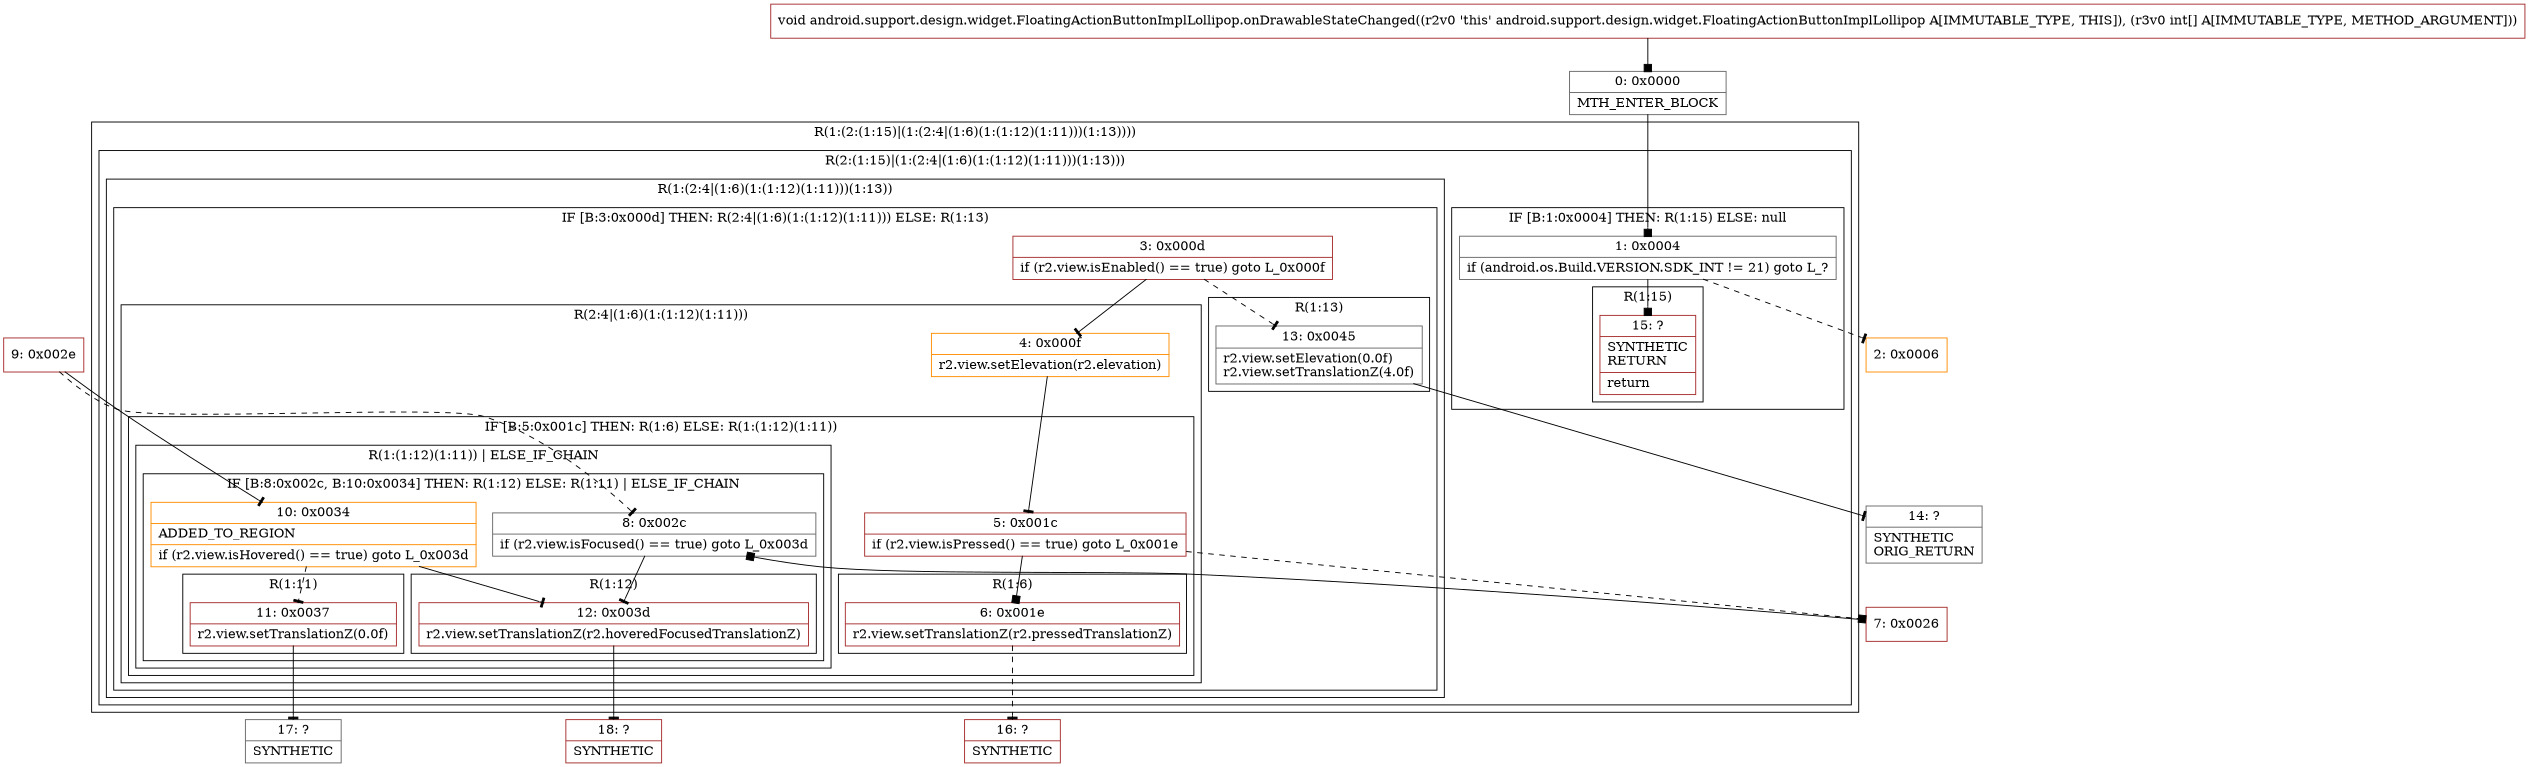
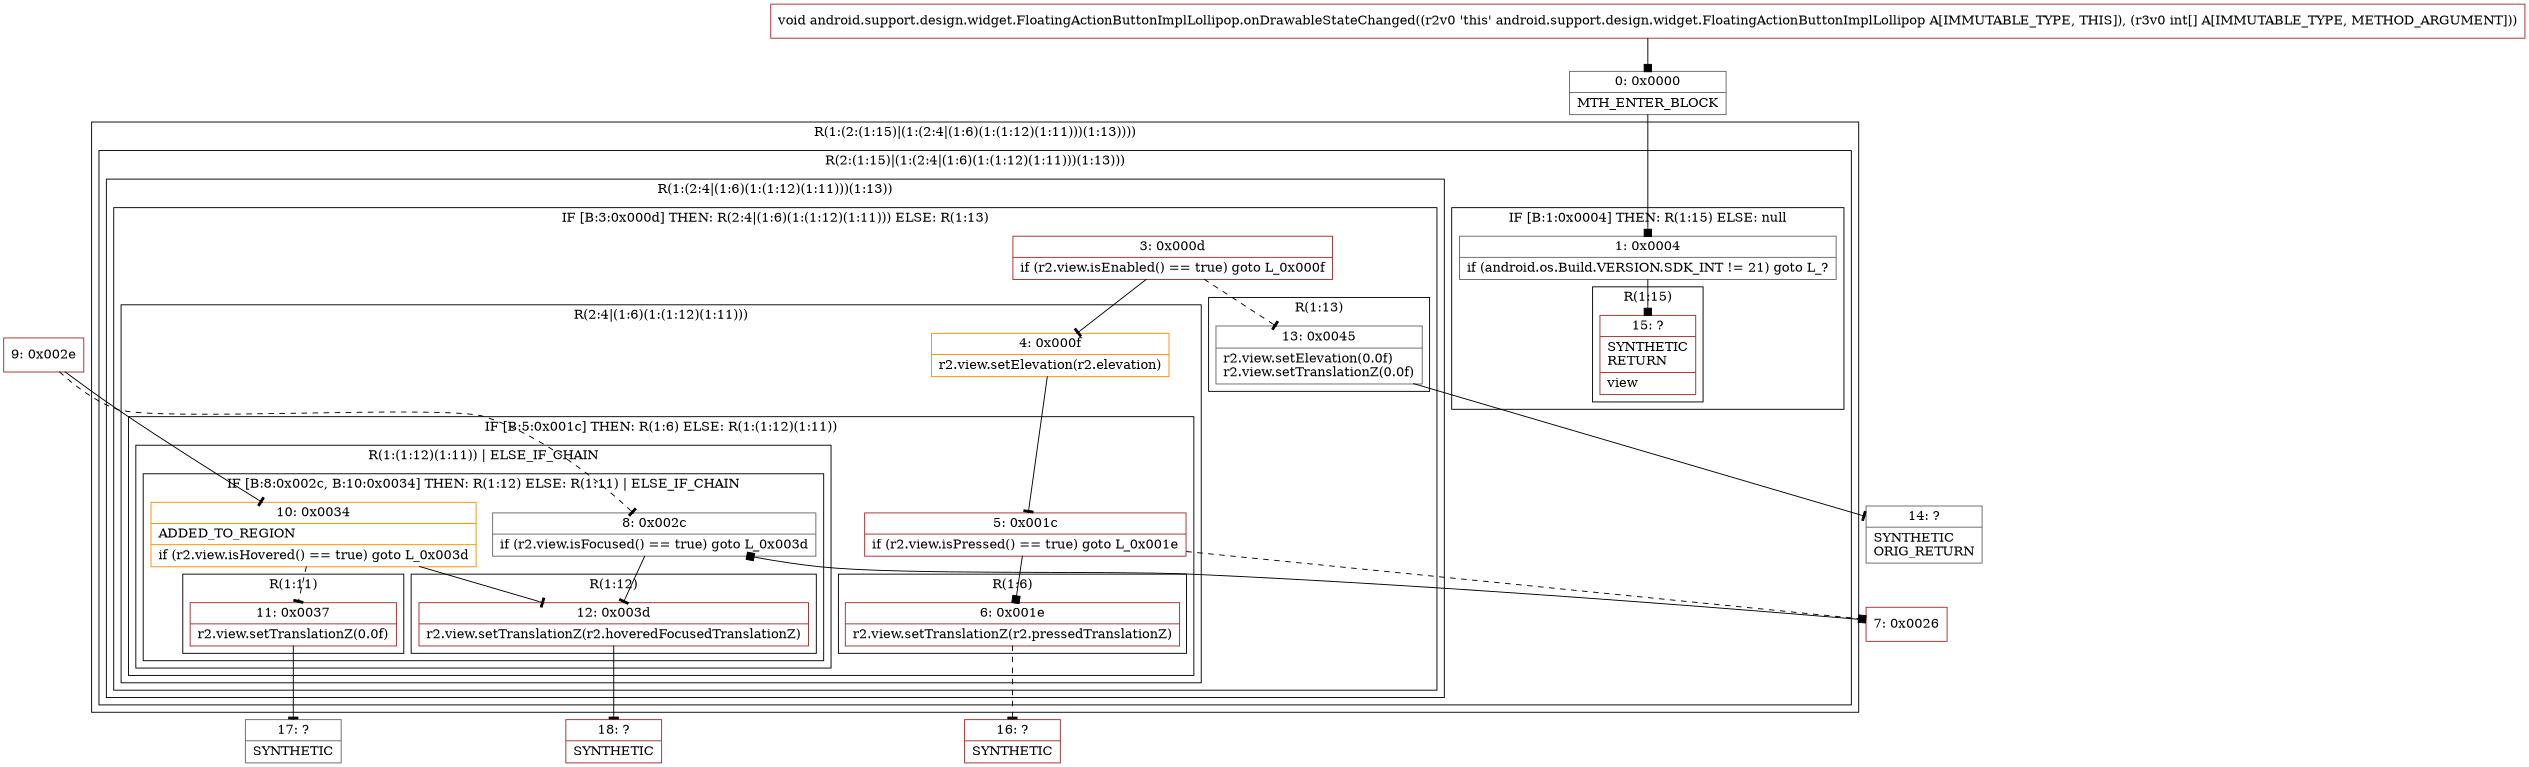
node "2: 0x0006": removed
node "13: 0x0045": text "r2.view.setTranslationZ(4.0f)" -> "r2.view.setTranslationZ(0.0f)"
node "15: ?": text "return" -> "view"
